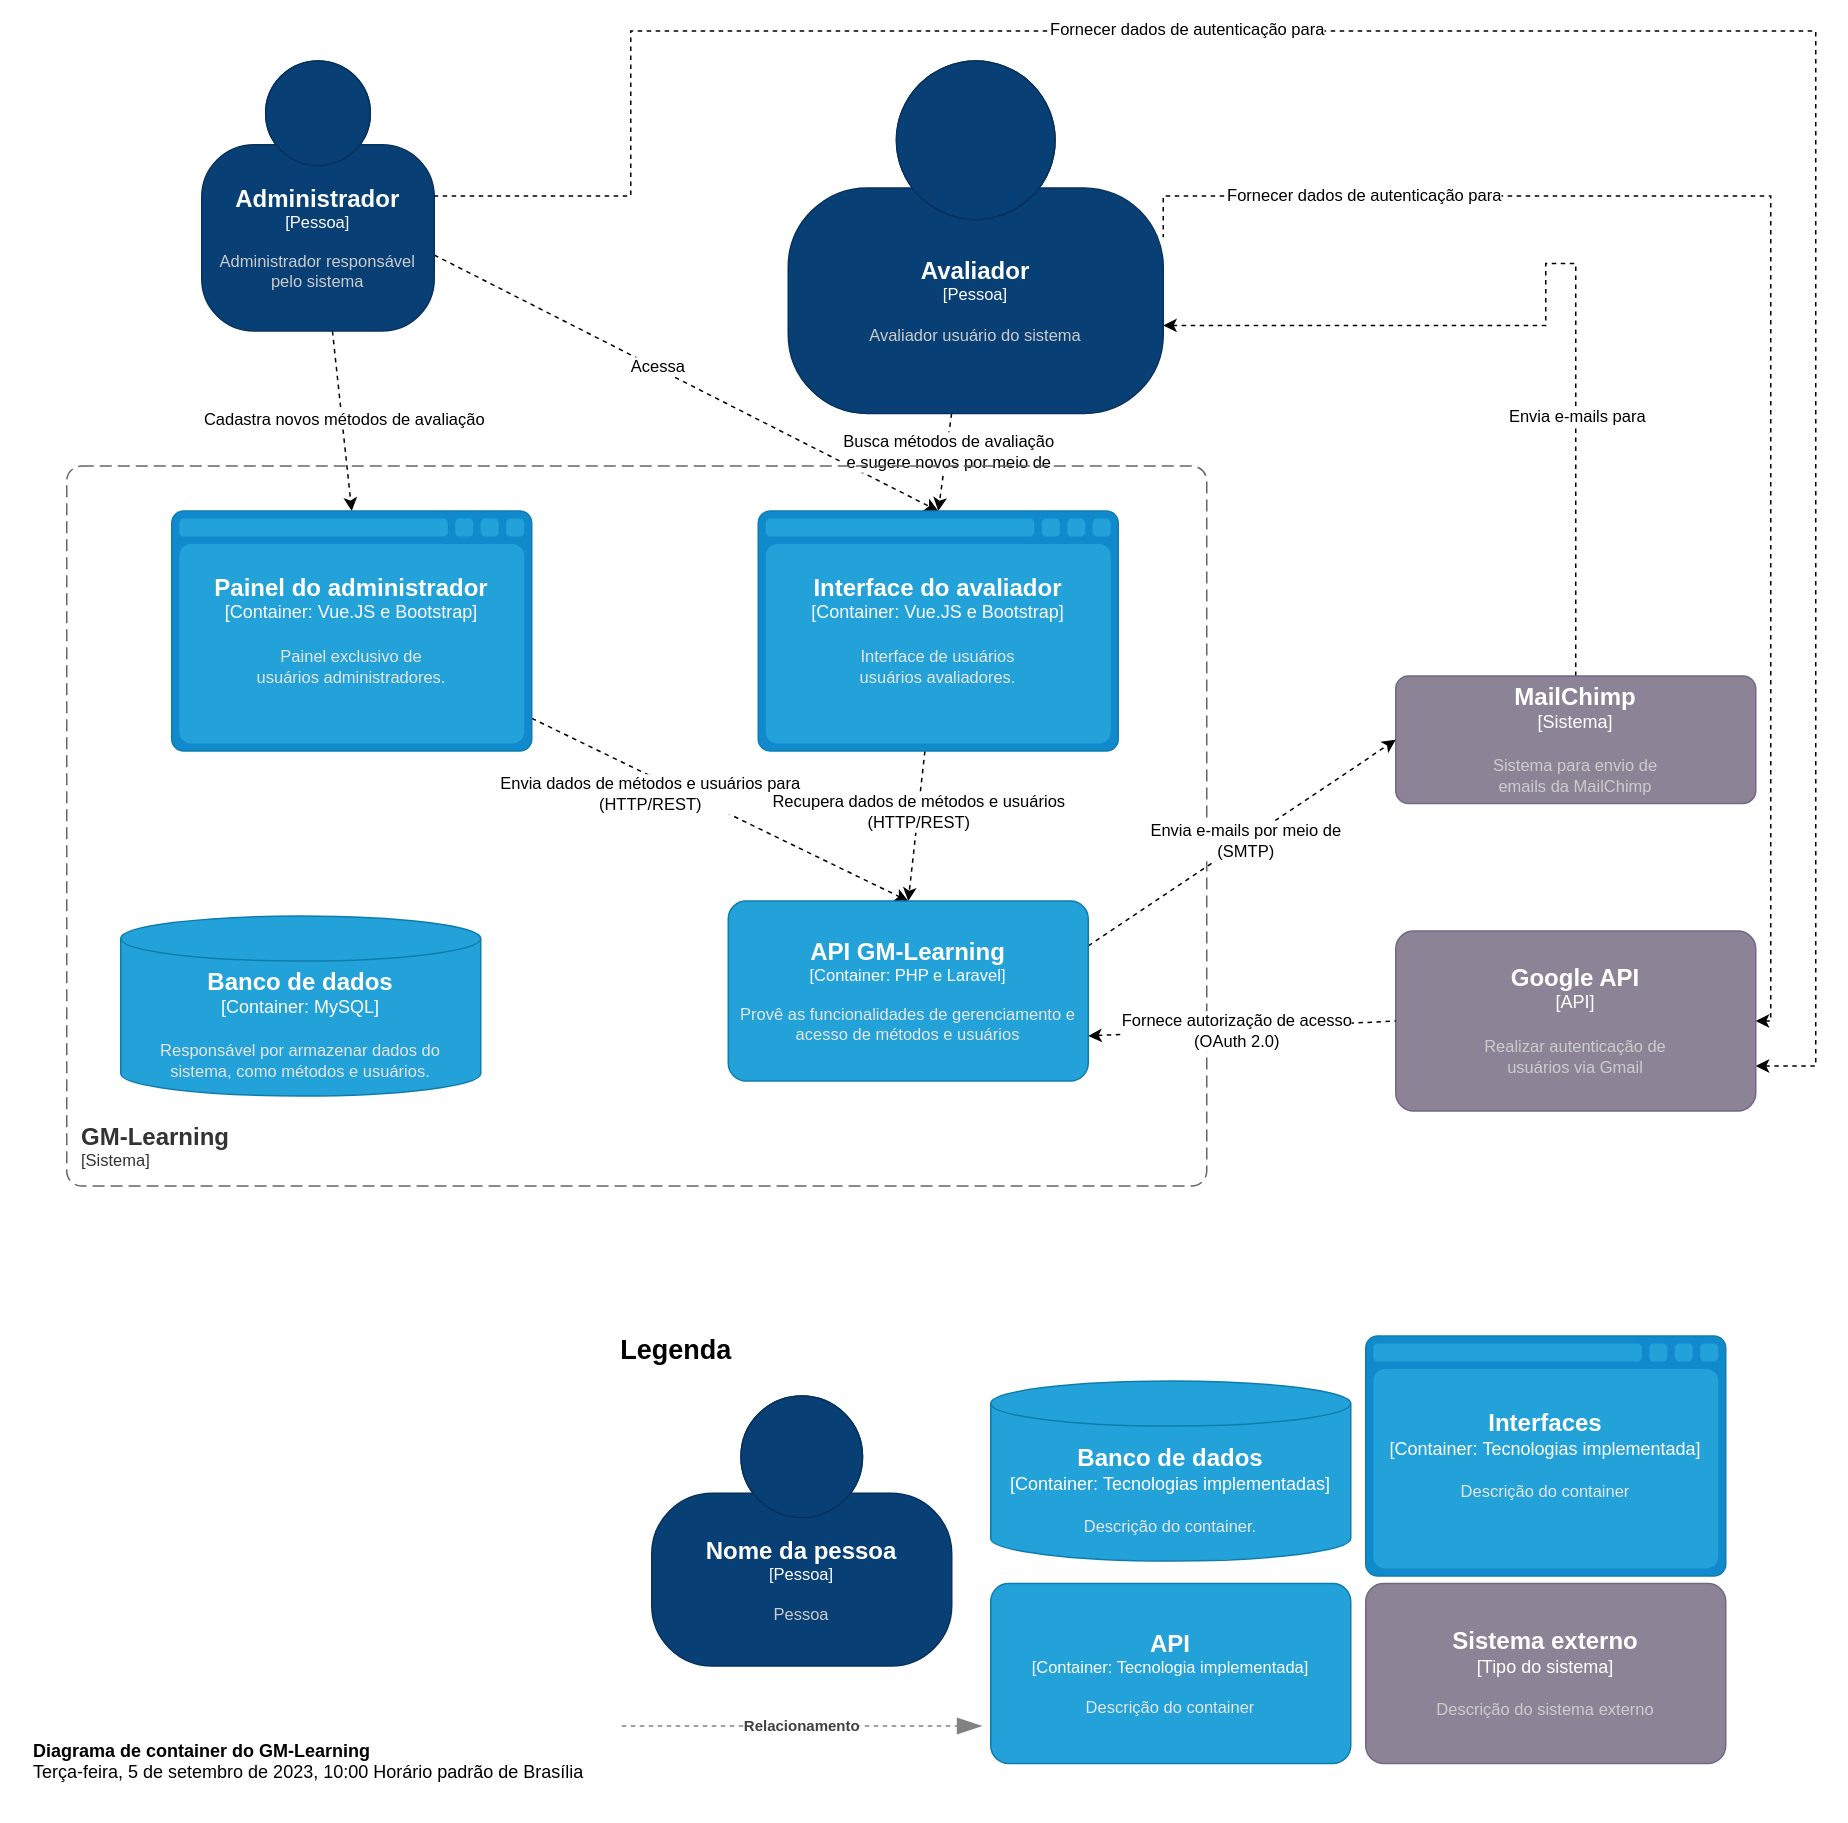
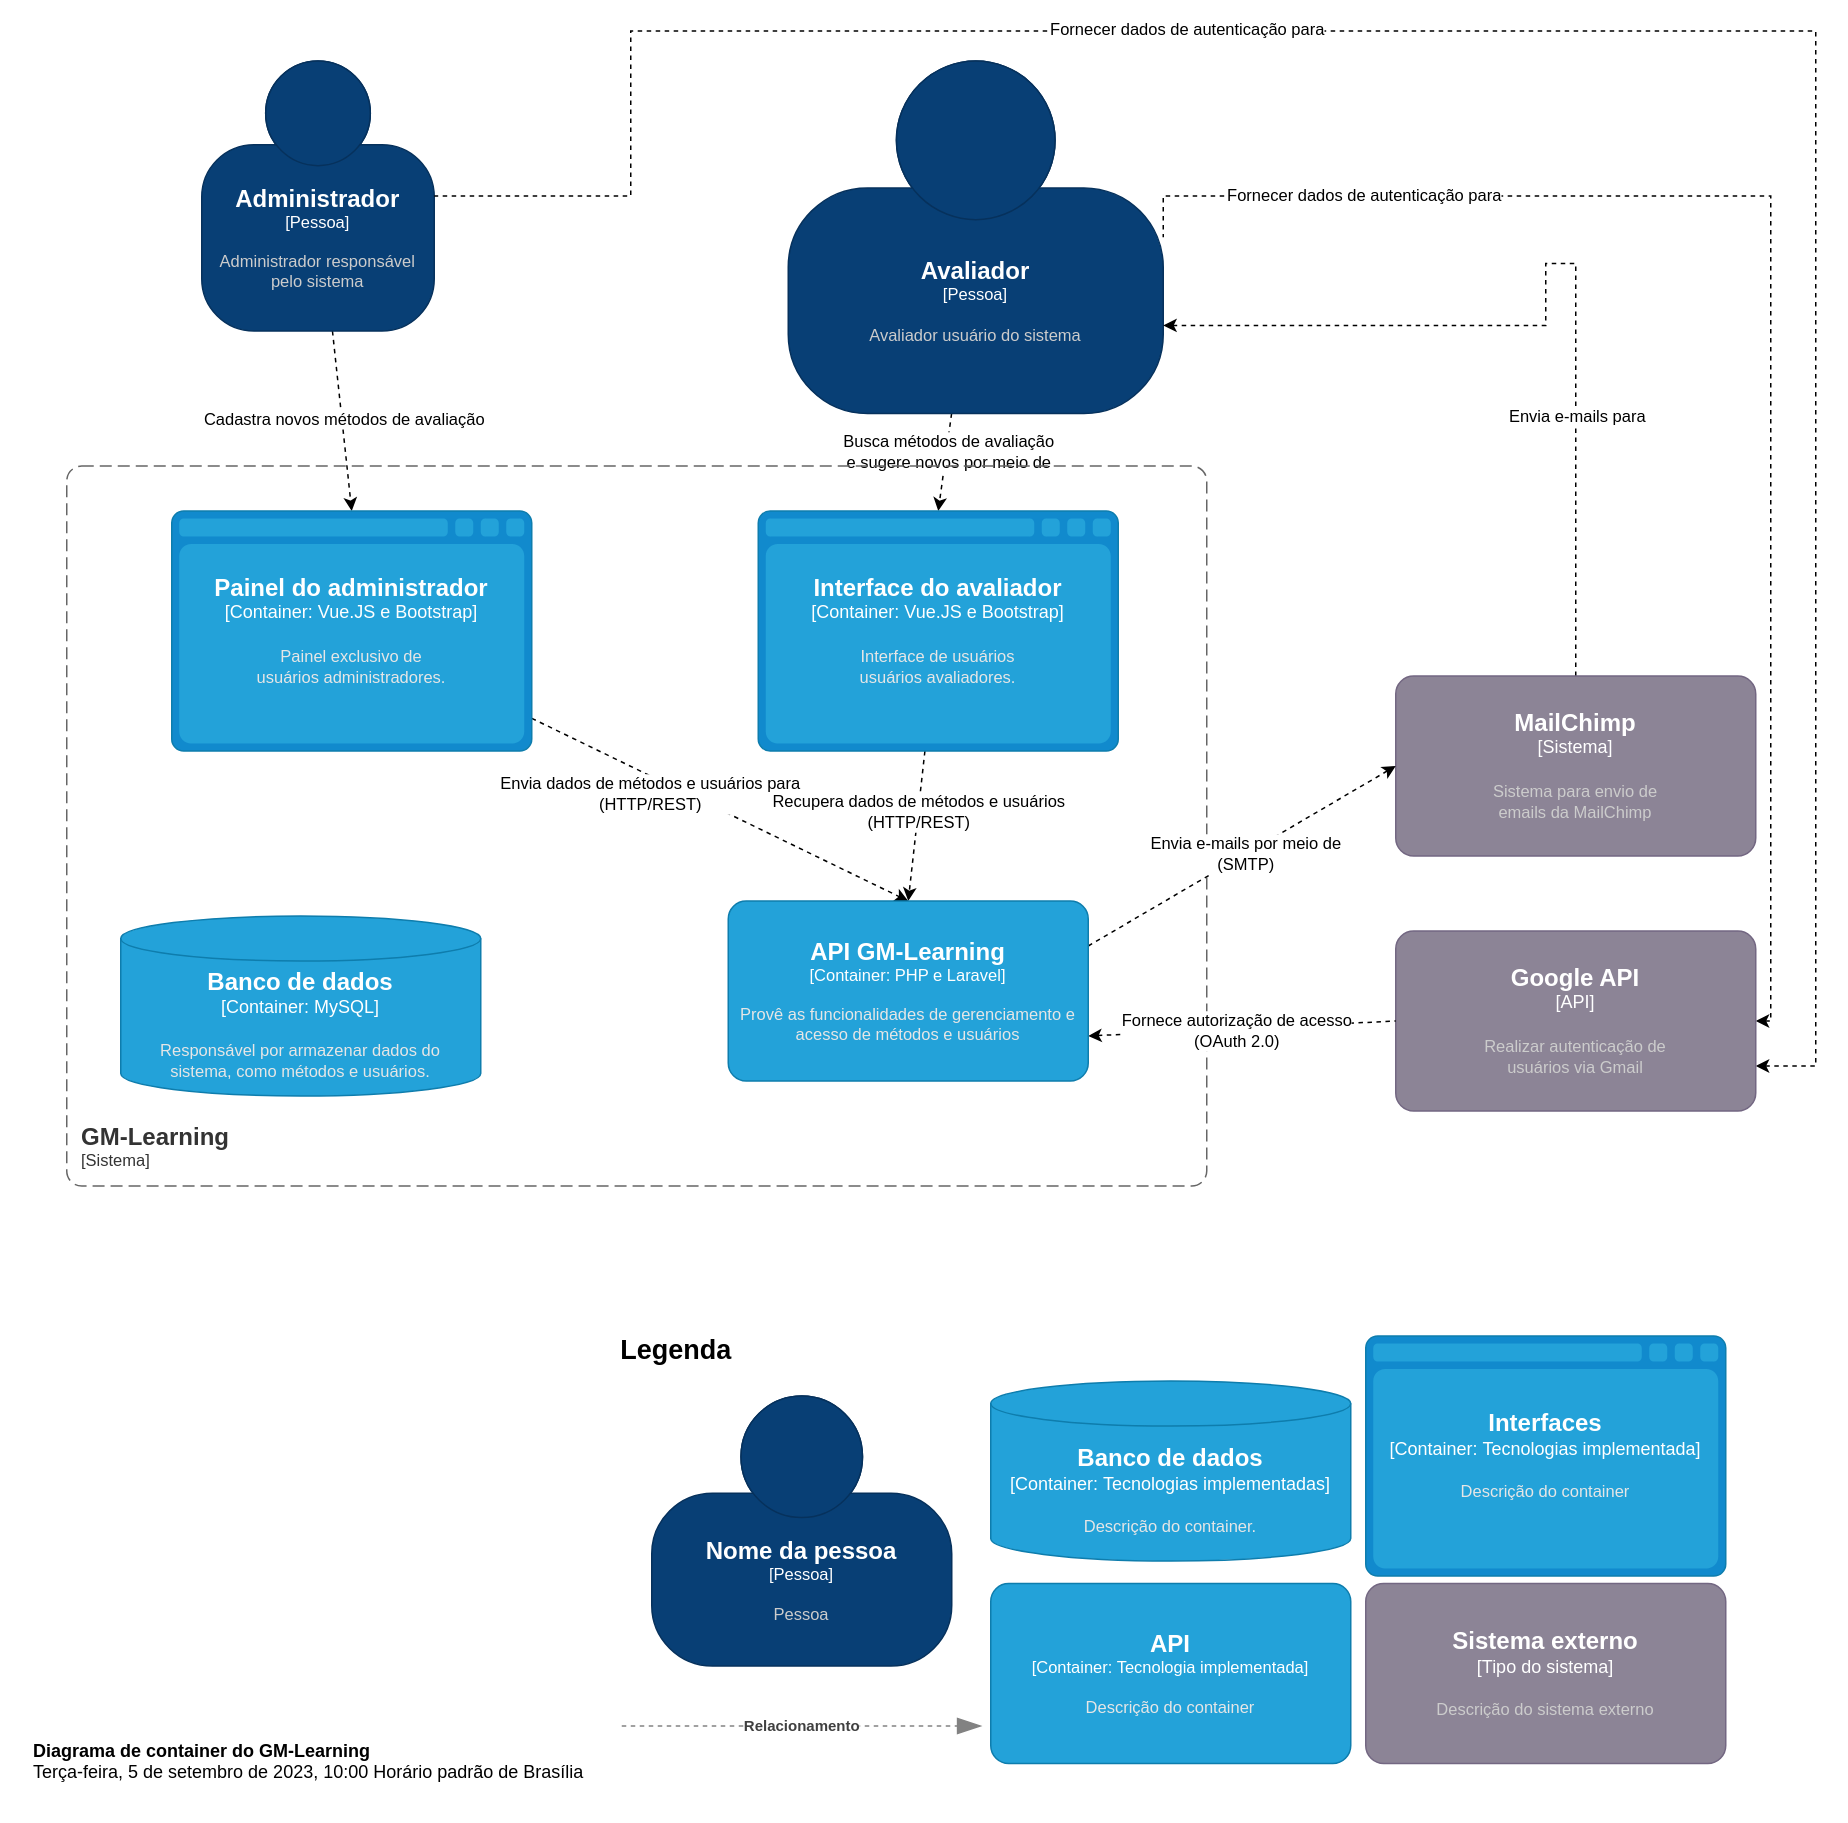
edge "Administrador [Pessoa] Administrador responsável pelo sistema" -> "Interface do avaliador [Container: Vue.JS e Bootstrap] Interface de usuários usuários avaliadores.": removed, label "Acessa"
node "MailChimp [Sistema] Sistema para envio de emails da MailChimp": size 360x128 -> 360x180
